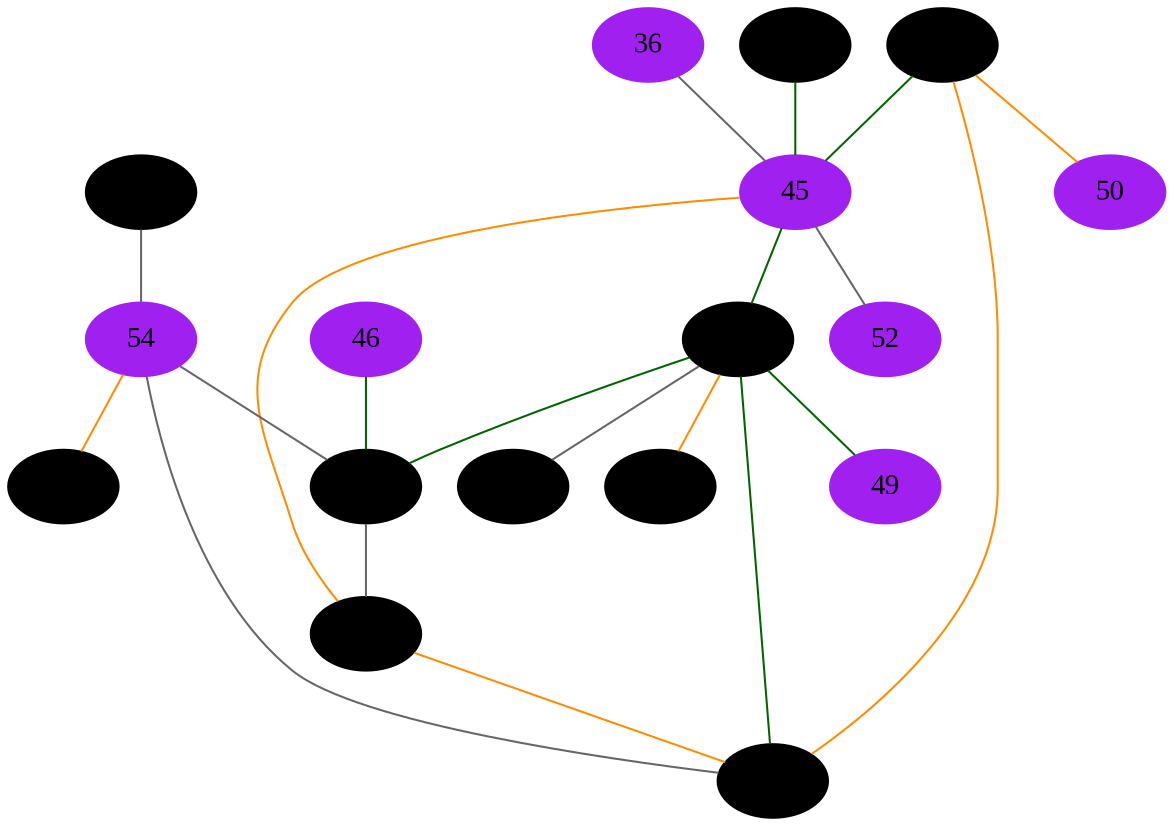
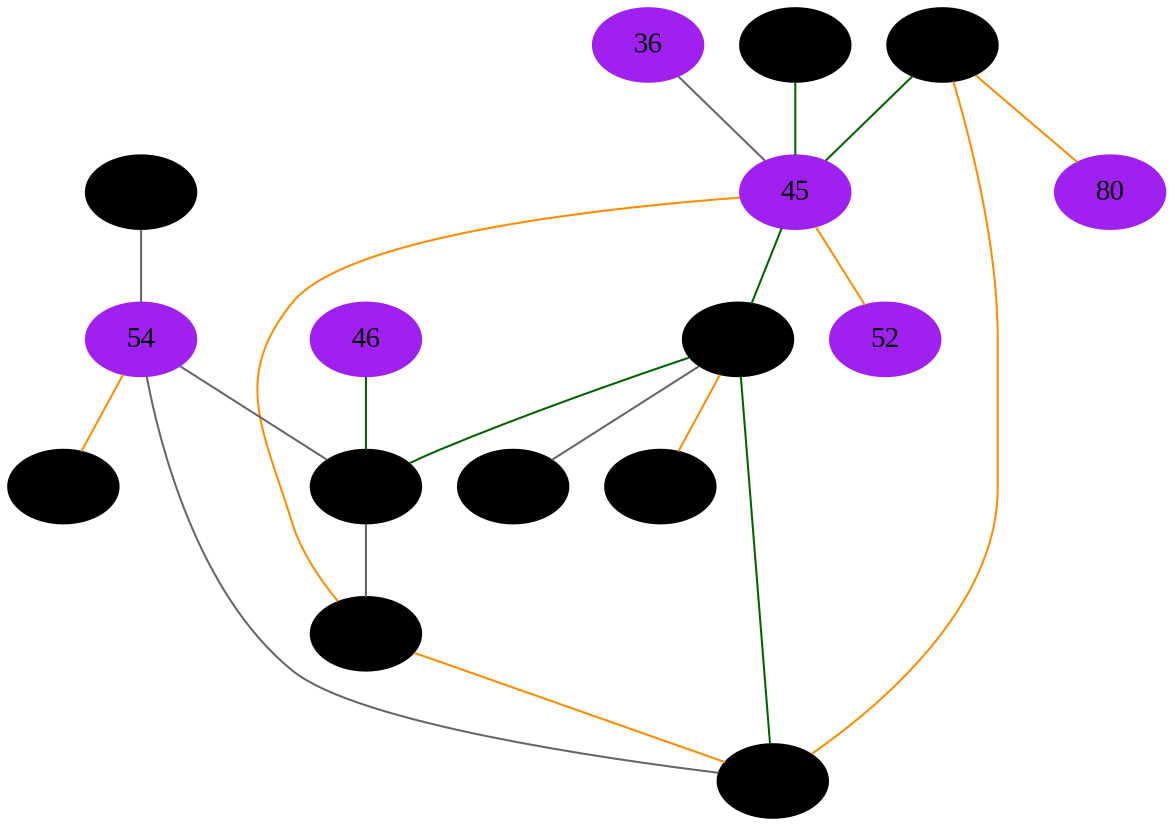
node "50": label "50" -> "80"
edge "45" -- "52": color gray40 -> darkorange
node "49": removed
